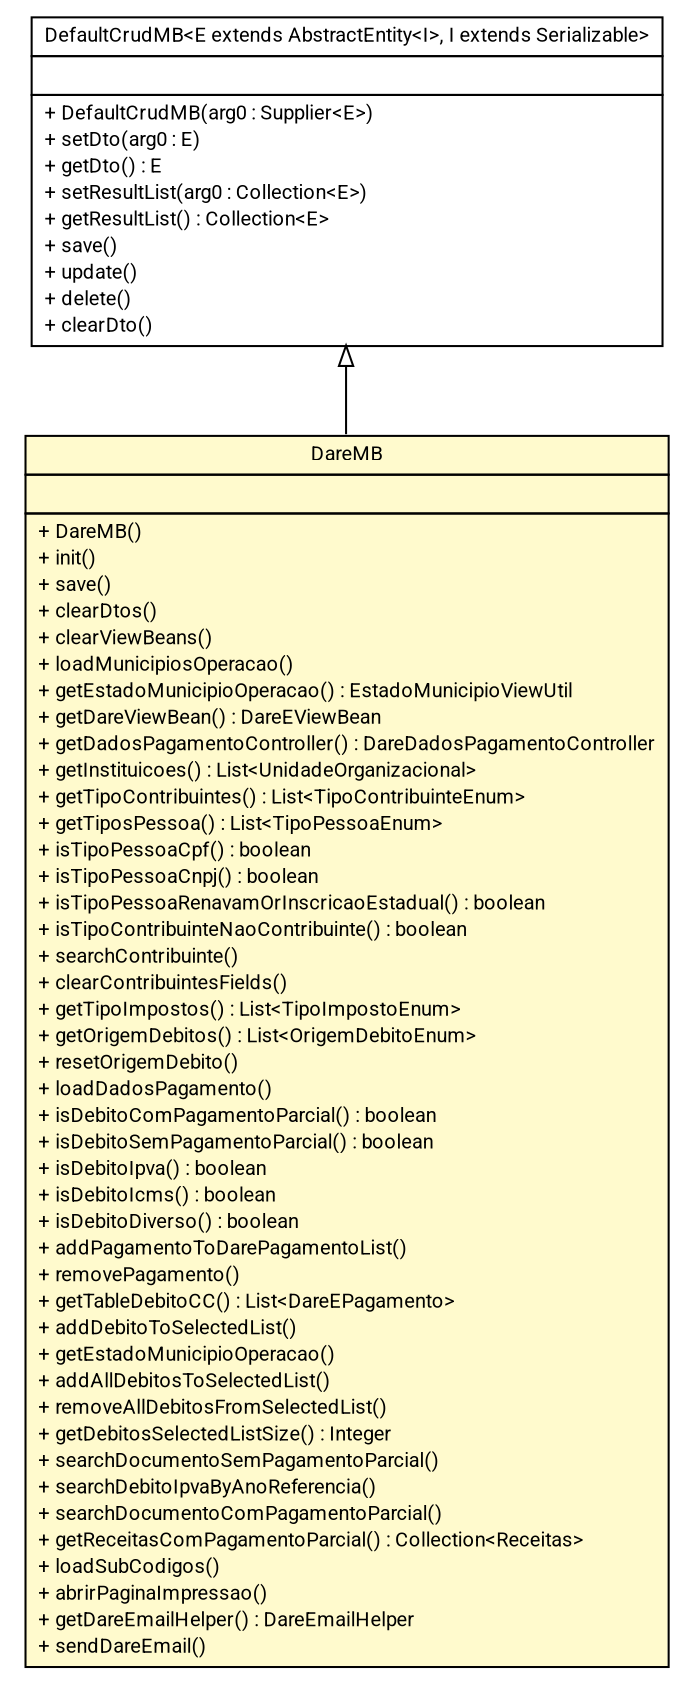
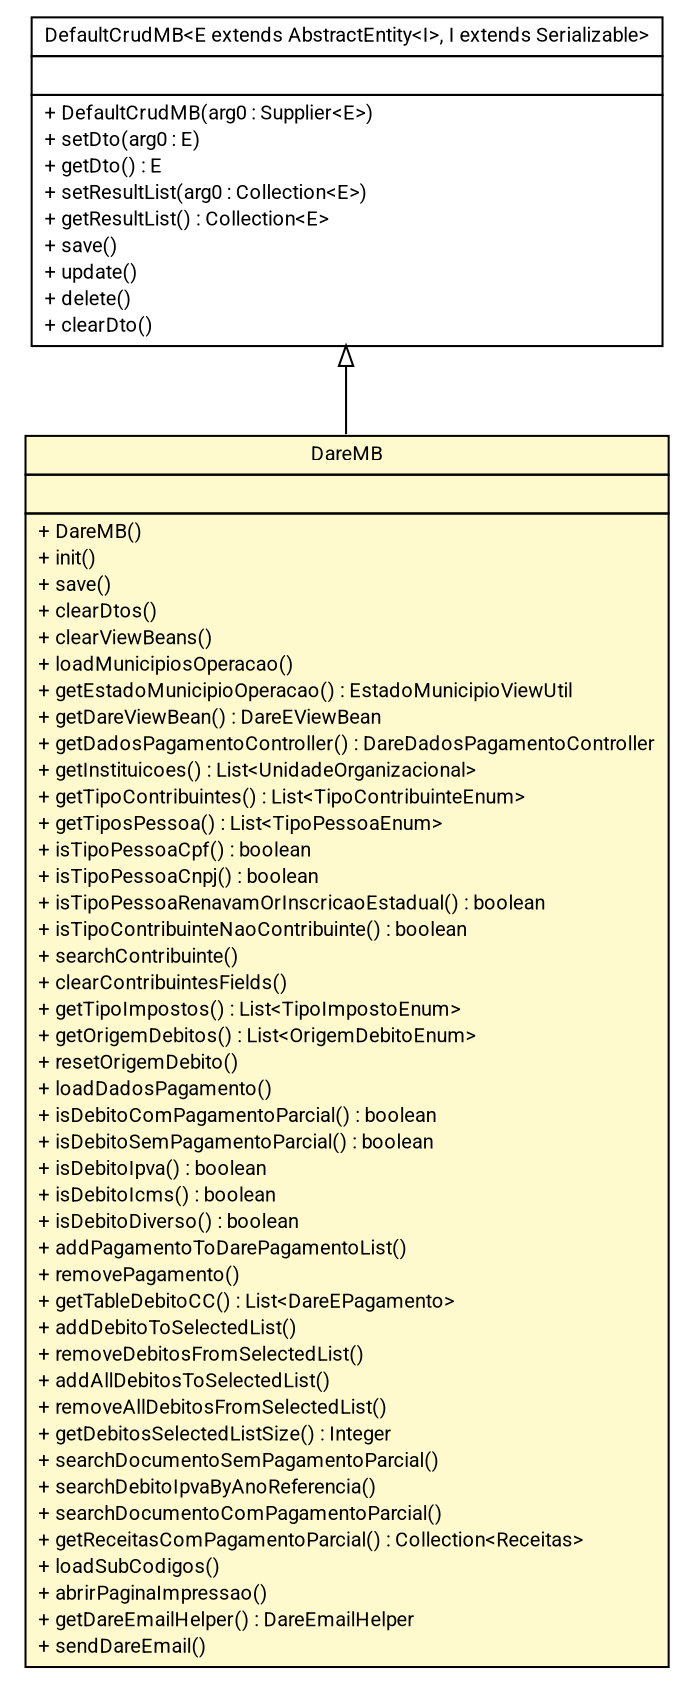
node "DareMB": text "+ getEstadoMunicipioOperacao()" -> "+ removeDebitosFromSelectedList()"
